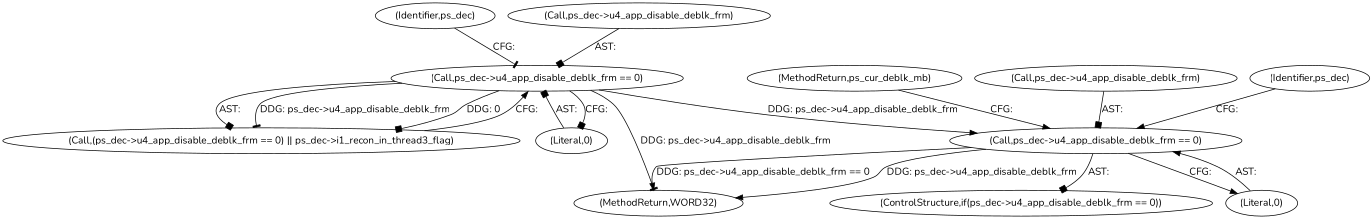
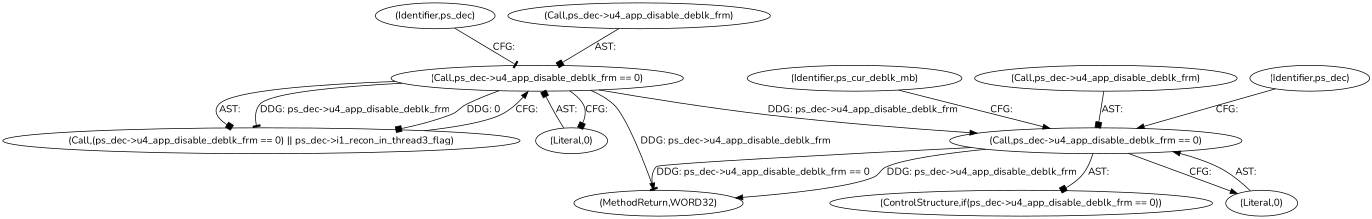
node "(MethodReturn,ps_cur_deblk_mb)": label "(MethodReturn,ps_cur_deblk_mb)" -> "(Identifier,ps_cur_deblk_mb)"
